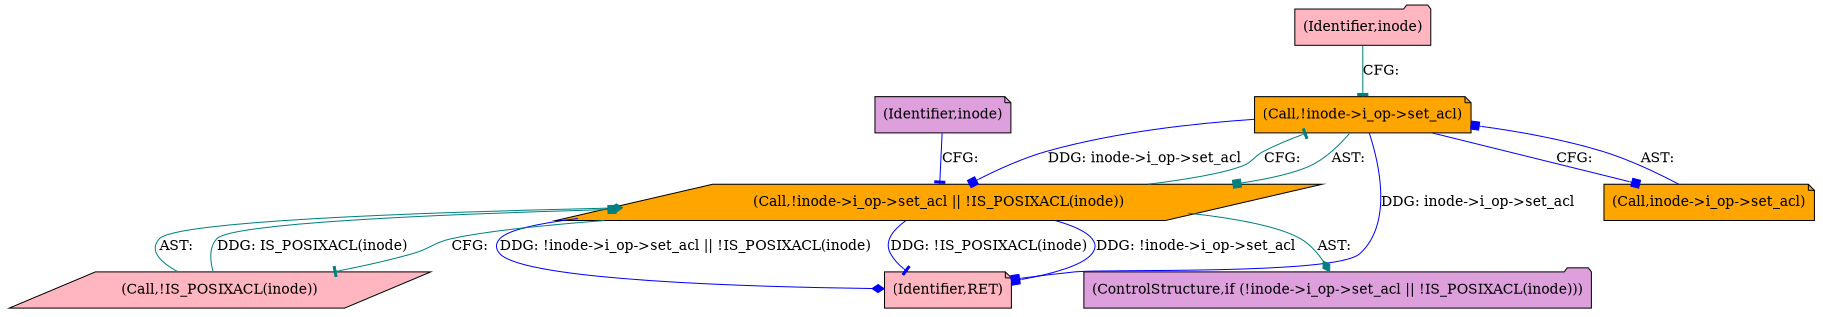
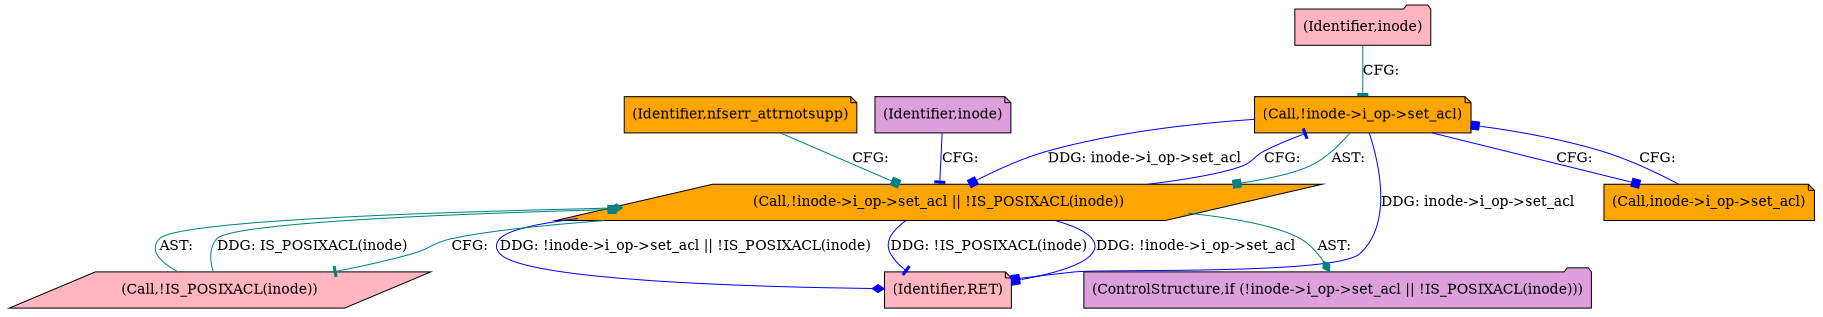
node "(Identifier,nfserr_attrnotsupp)": added
edge "(Call,inode->i_op->set_acl)" -> "(Call,!inode->i_op->set_acl)": label "AST: " -> "CFG: "
edge "(Call,!inode->i_op->set_acl || !IS_POSIXACL(inode))" -> "(Call,!inode->i_op->set_acl)": color teal -> blue
